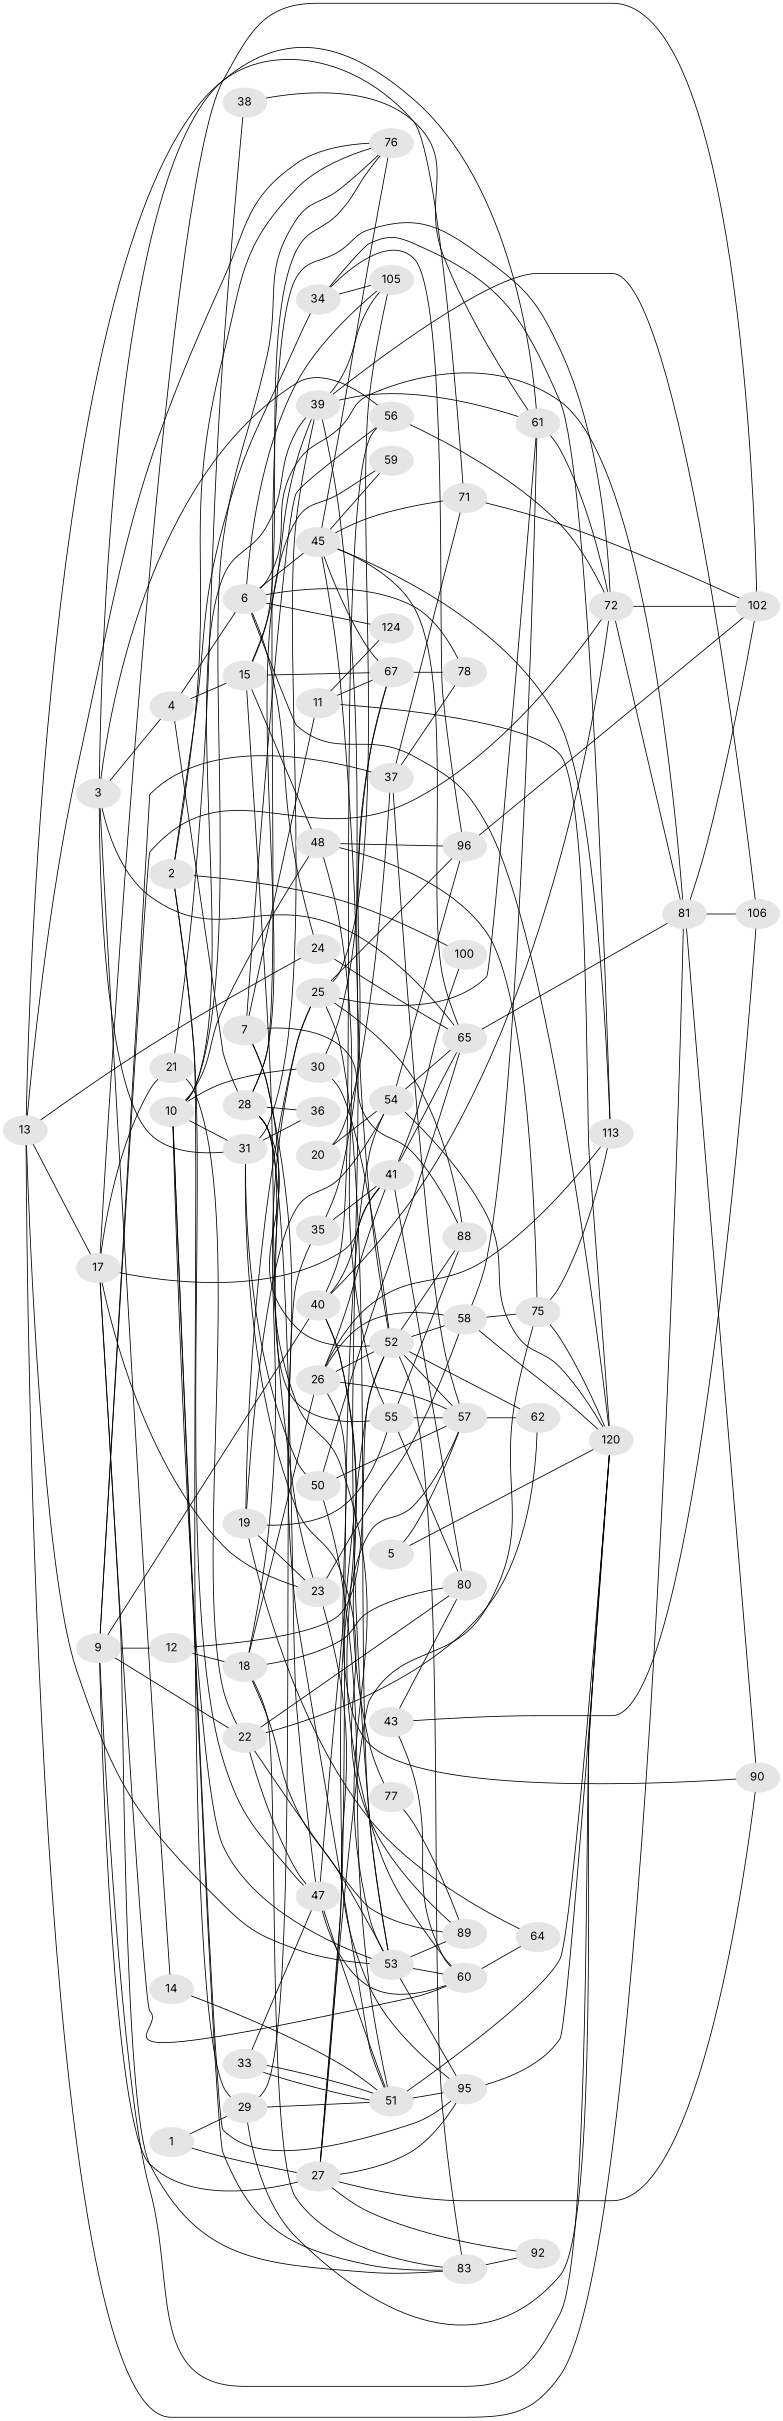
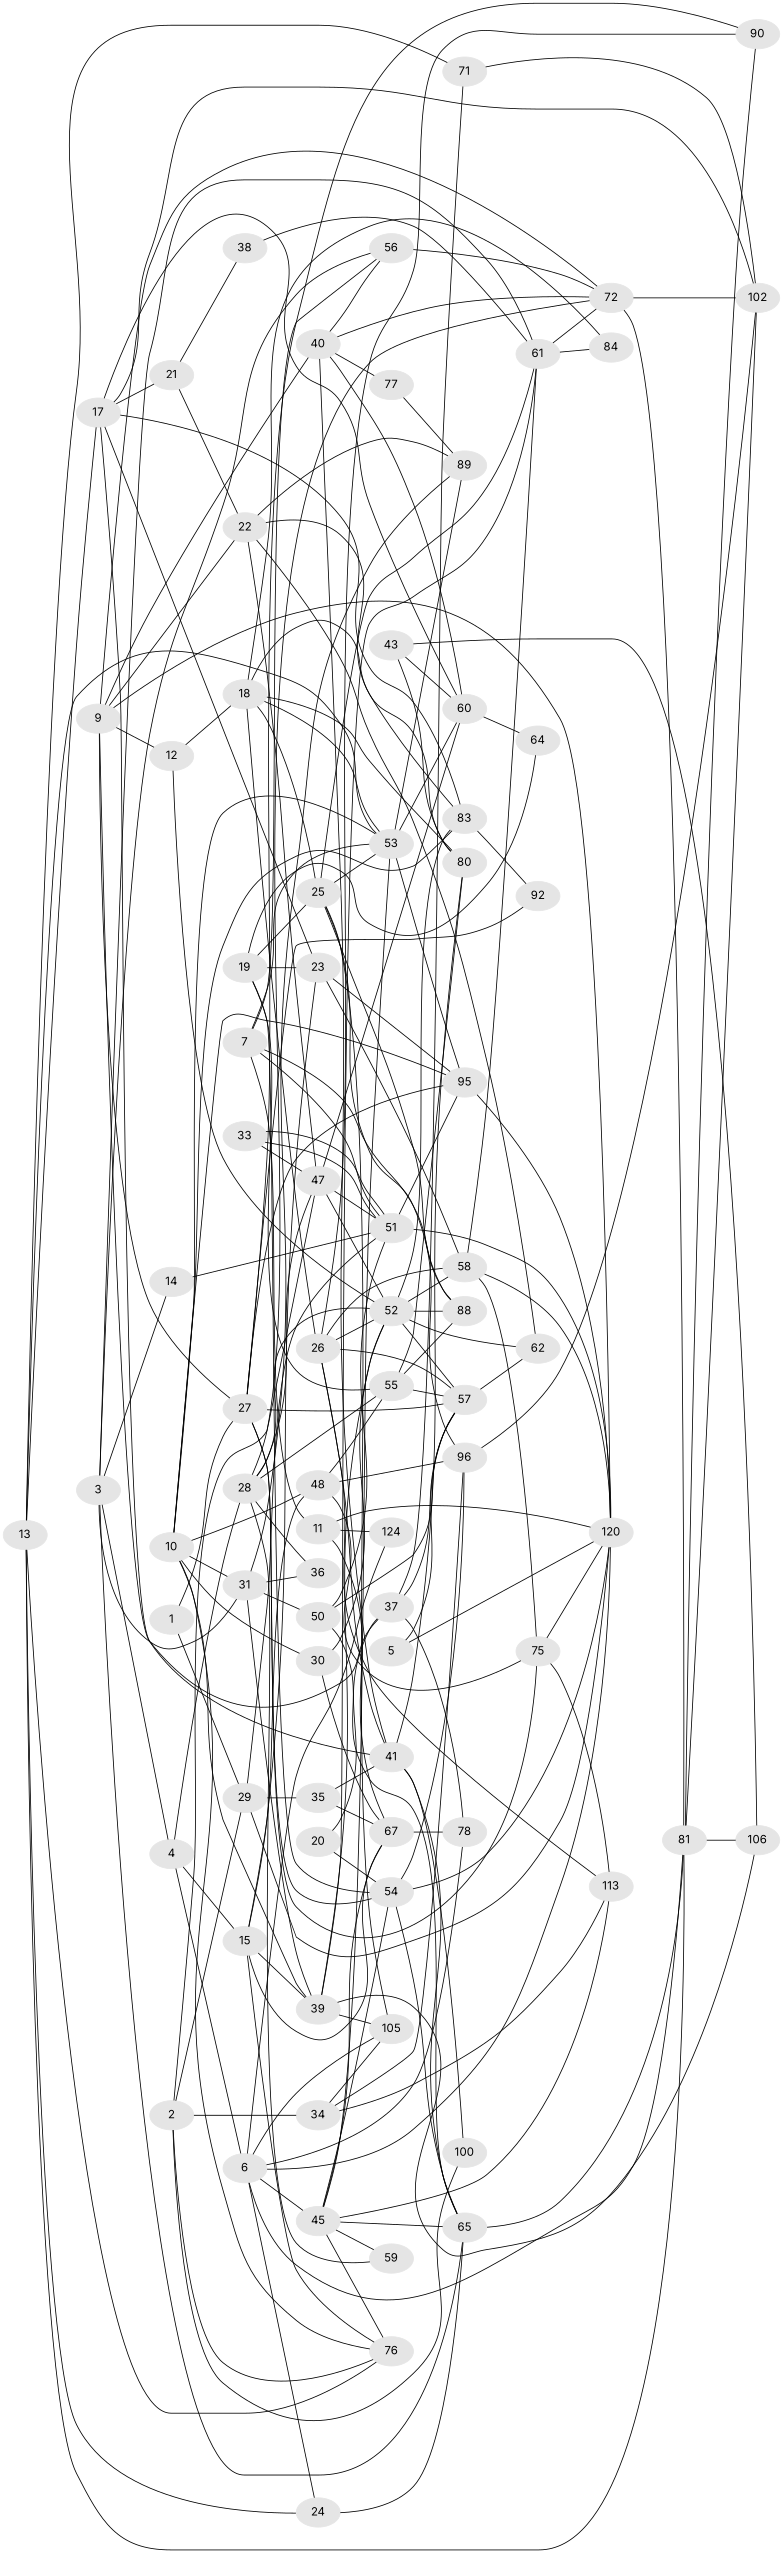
node "84": added
edge "71" -- "45": now "54" -- "45"
